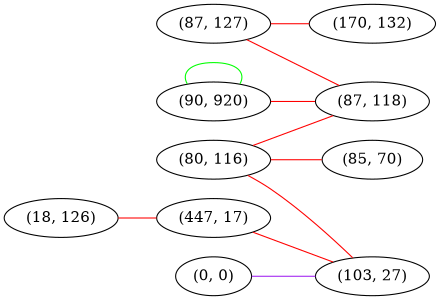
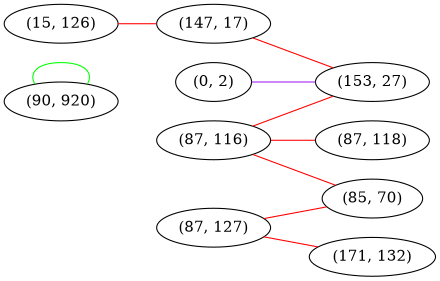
node "(170, 132)": label "(170, 132)" -> "(171, 132)"
edge "(87, 127)" -- "(87, 118)": now "(87, 127)" -- "(85, 70)"
edge "(90, 920)" -- "(87, 118)": removed
node "(80, 116)": label "(80, 116)" -> "(87, 116)"
node "(18, 126)": label "(18, 126)" -> "(15, 126)"
node "(447, 17)": label "(447, 17)" -> "(147, 17)"
node "(0, 0)": label "(0, 0)" -> "(0, 2)"
node "(103, 27)": label "(103, 27)" -> "(153, 27)"
